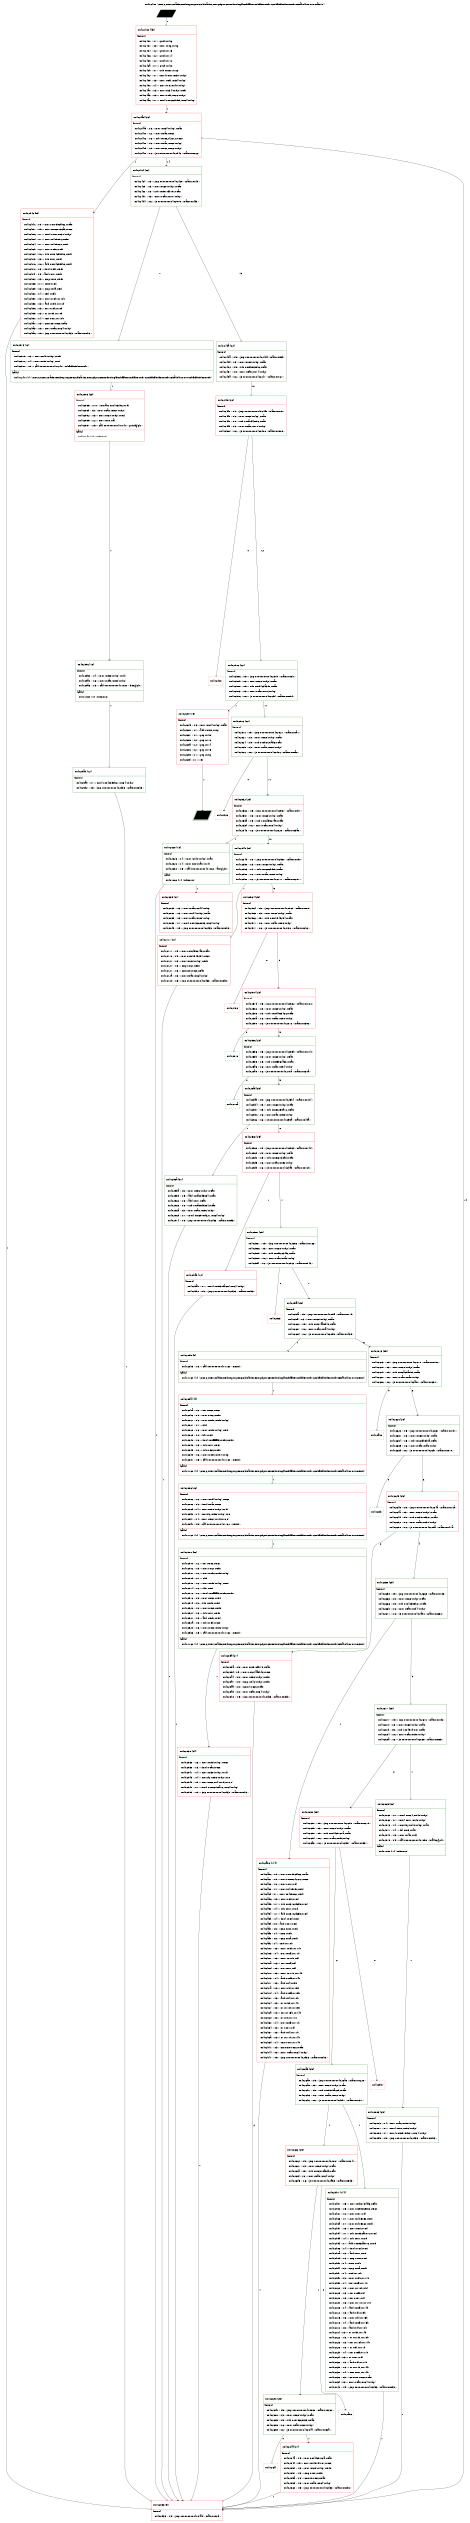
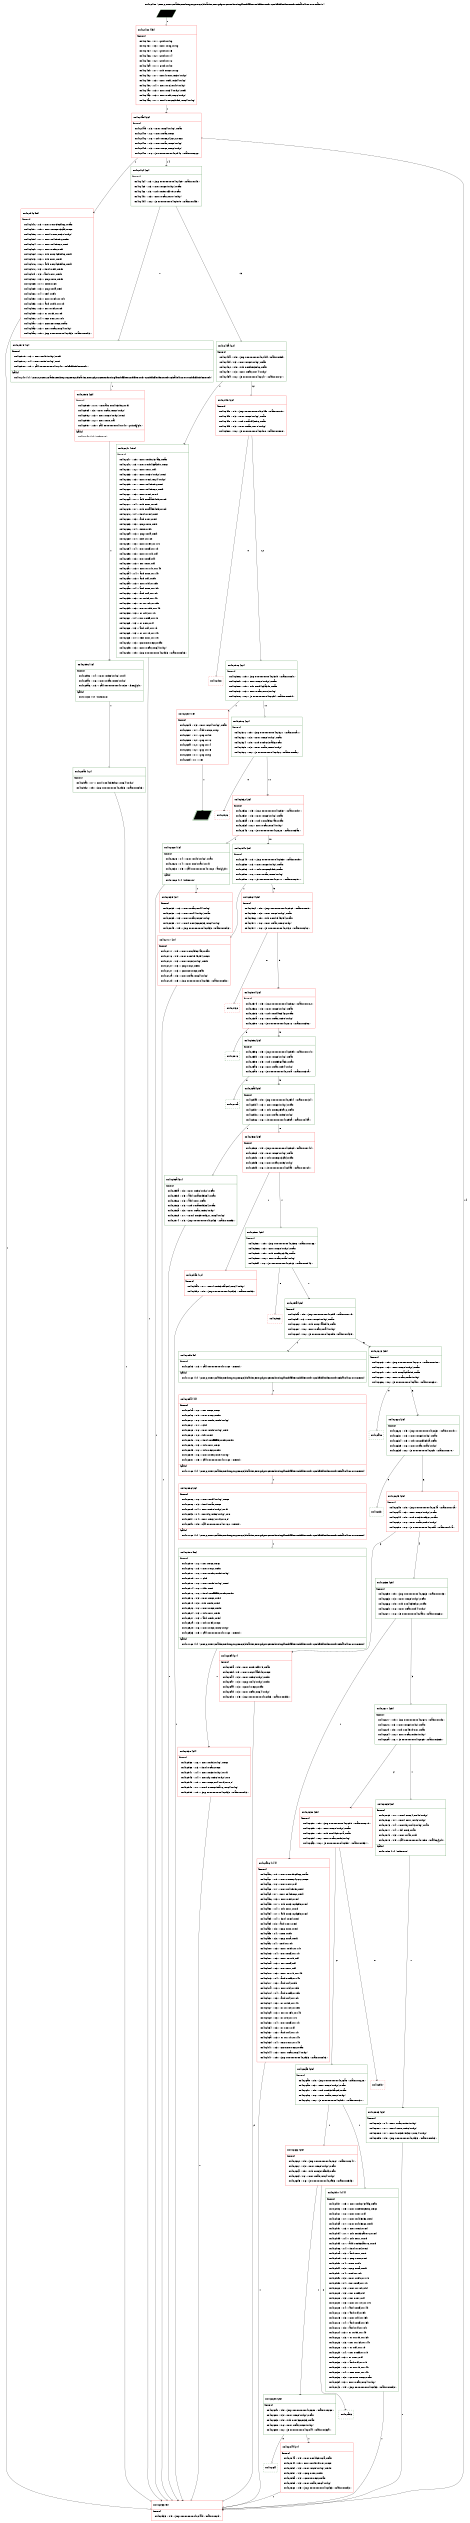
node "0x402c47 [150]": added
